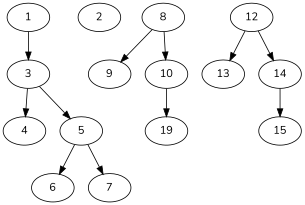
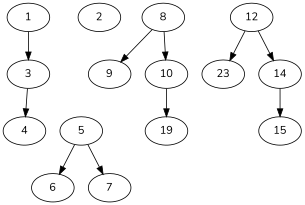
node "13": label "13" -> "23"
edge "3" -> "5": removed
